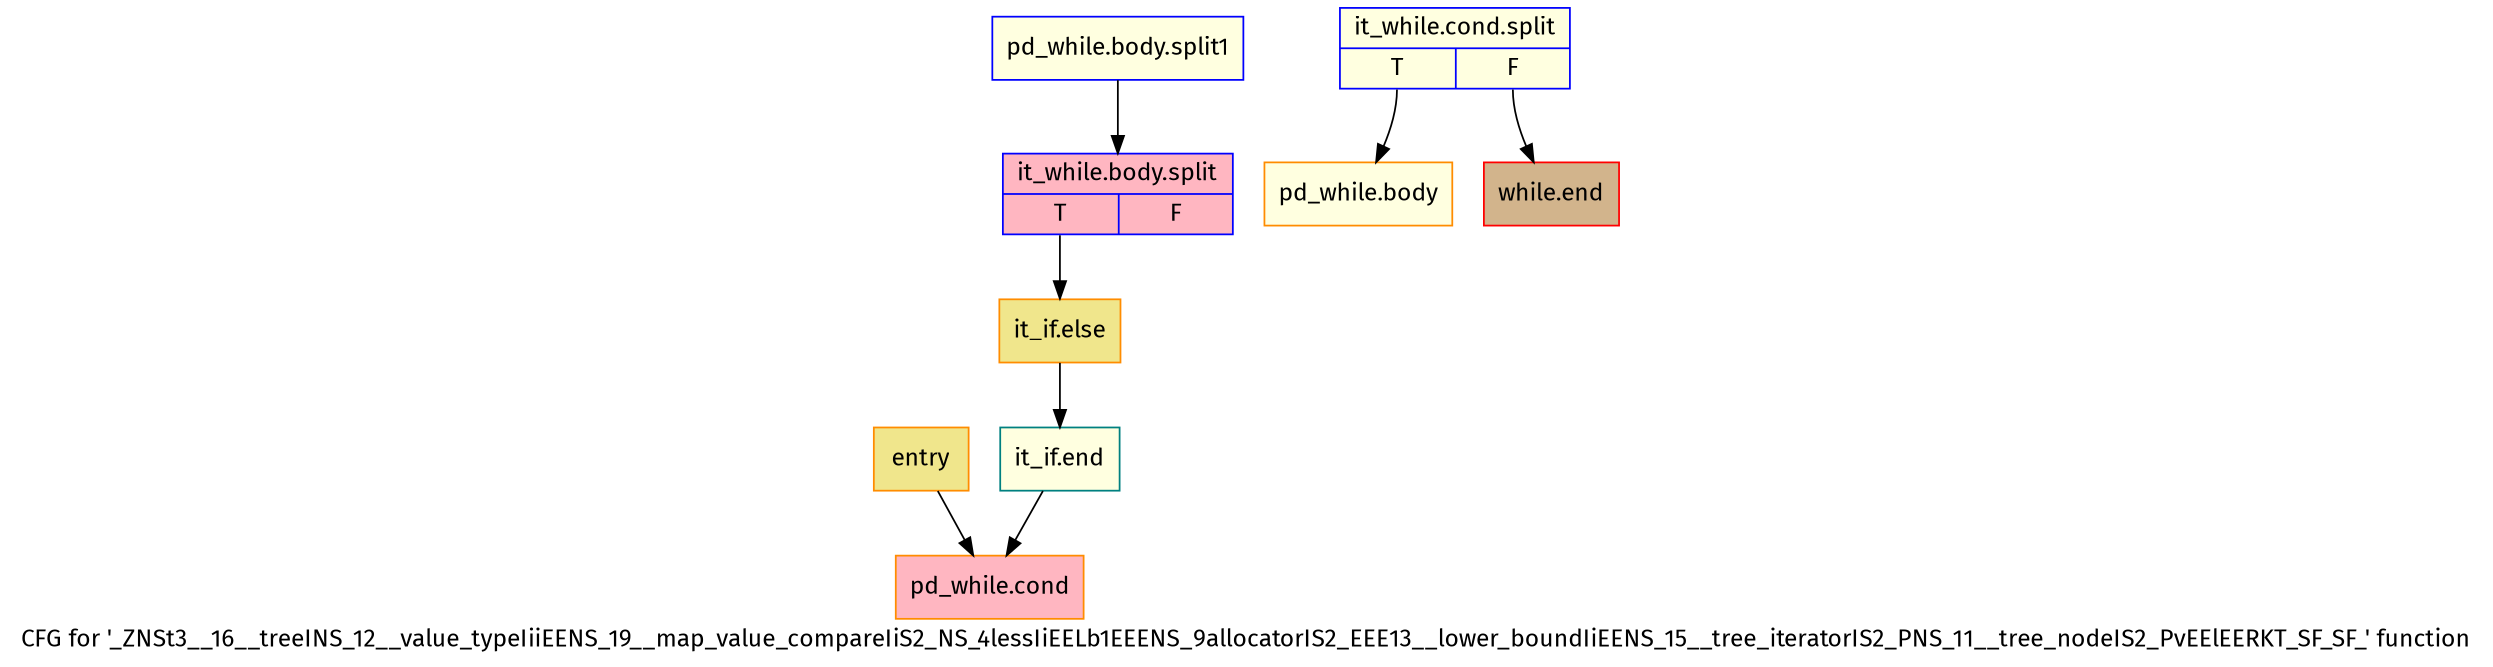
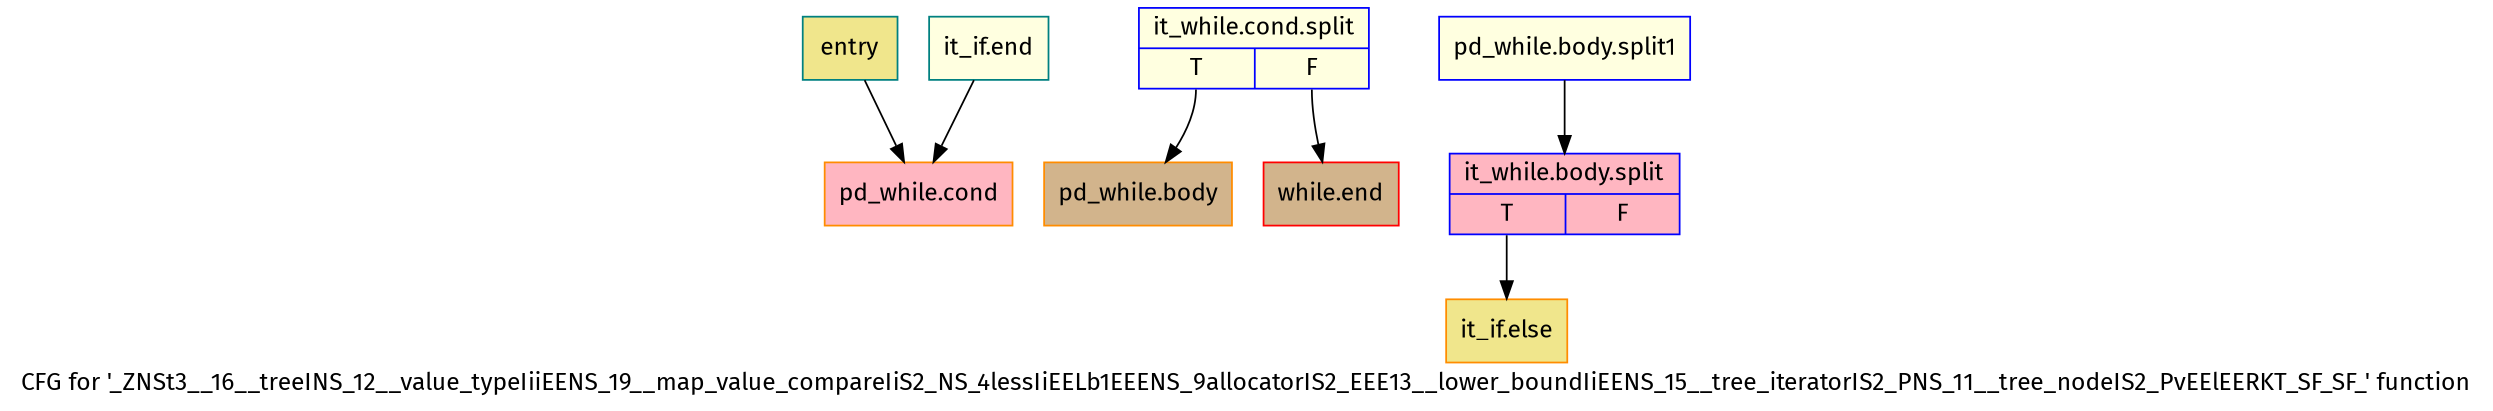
node "pd_while.body": fillcolor lightyellow -> tan
edge "it_if.else" -> "it_if.end": removed
node "entry": color darkorange -> teal
